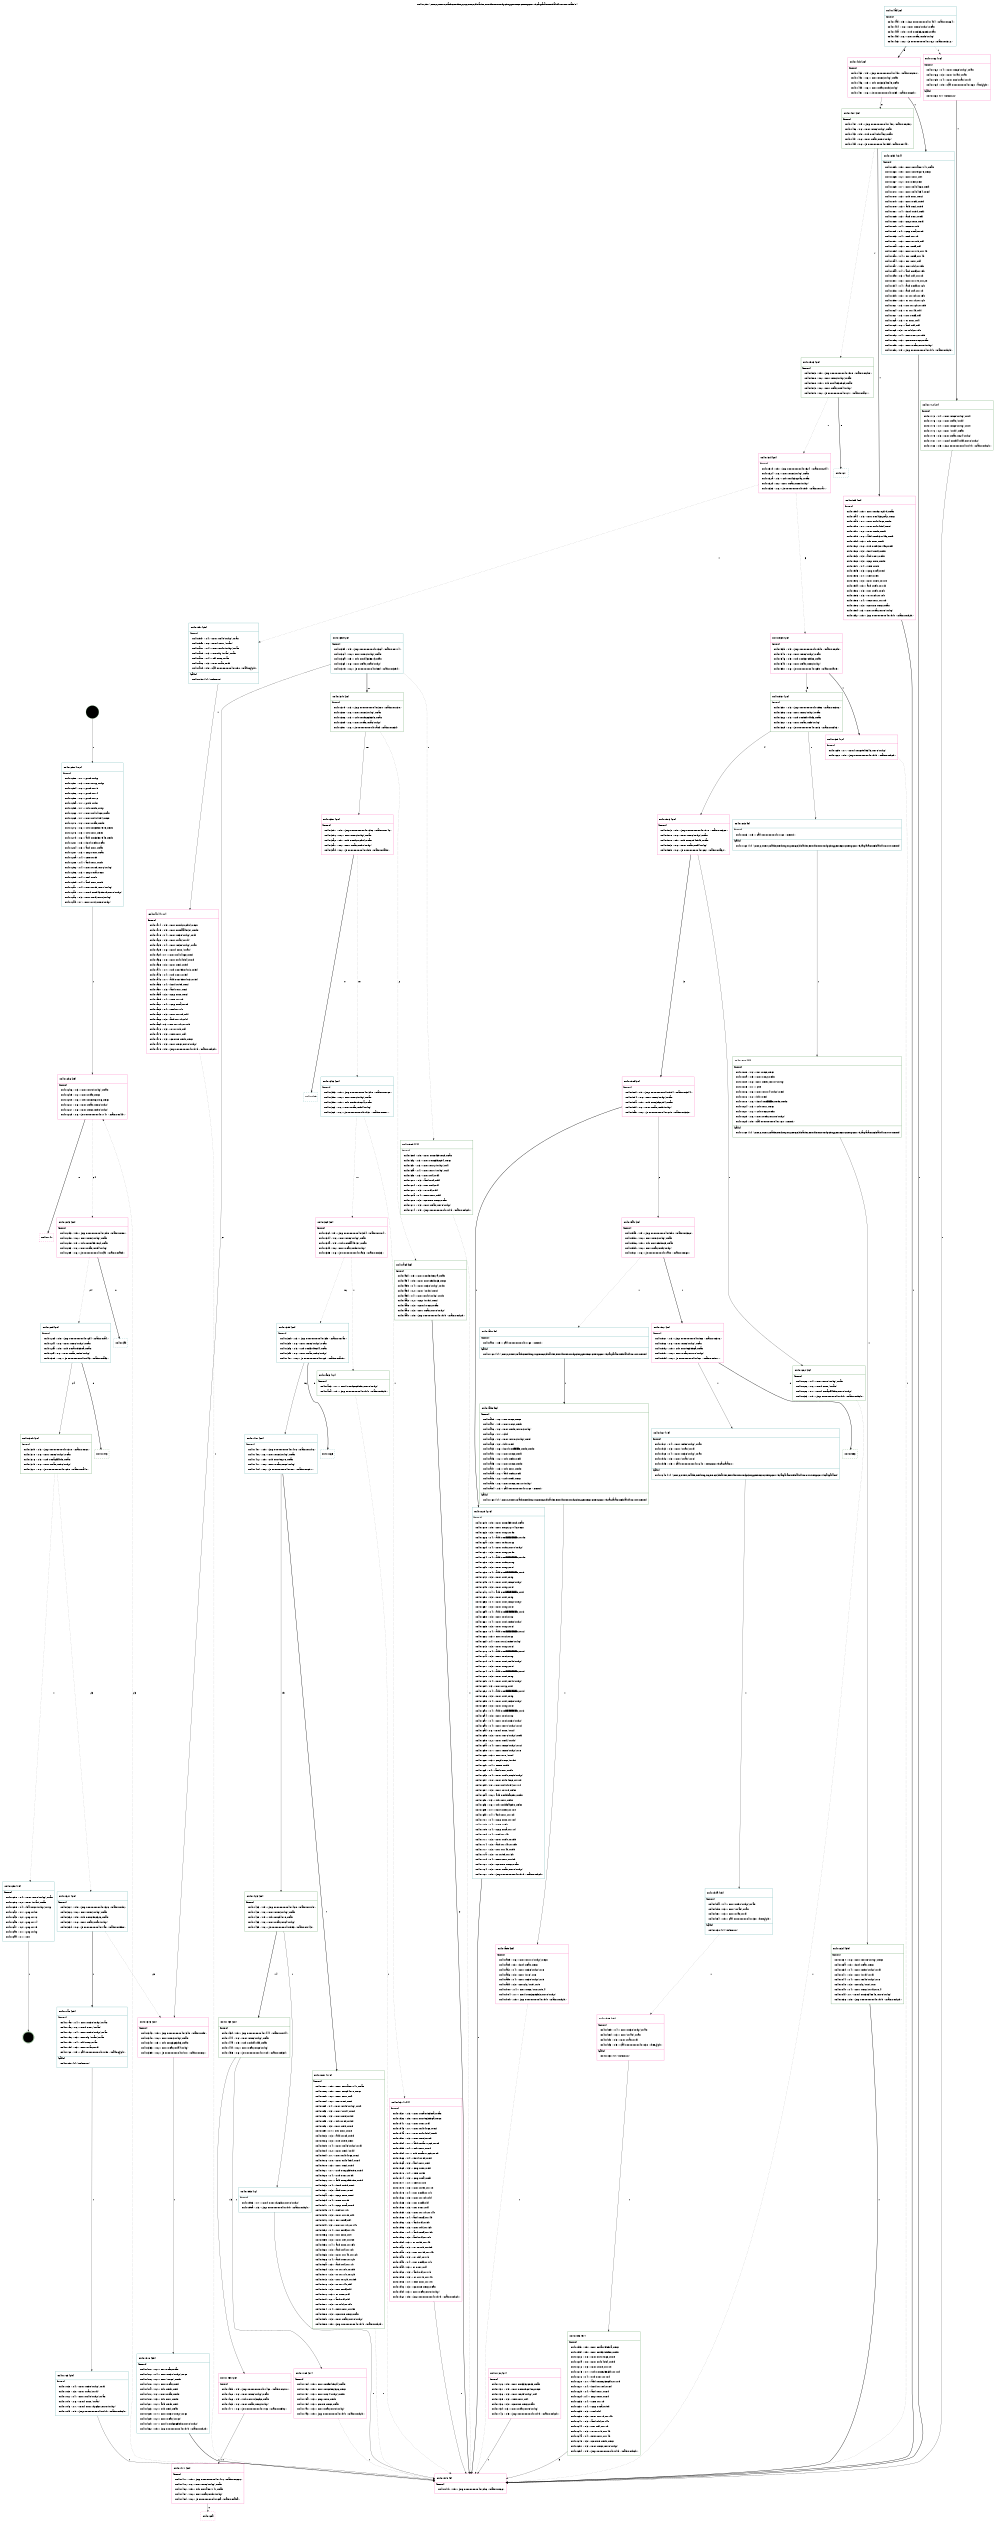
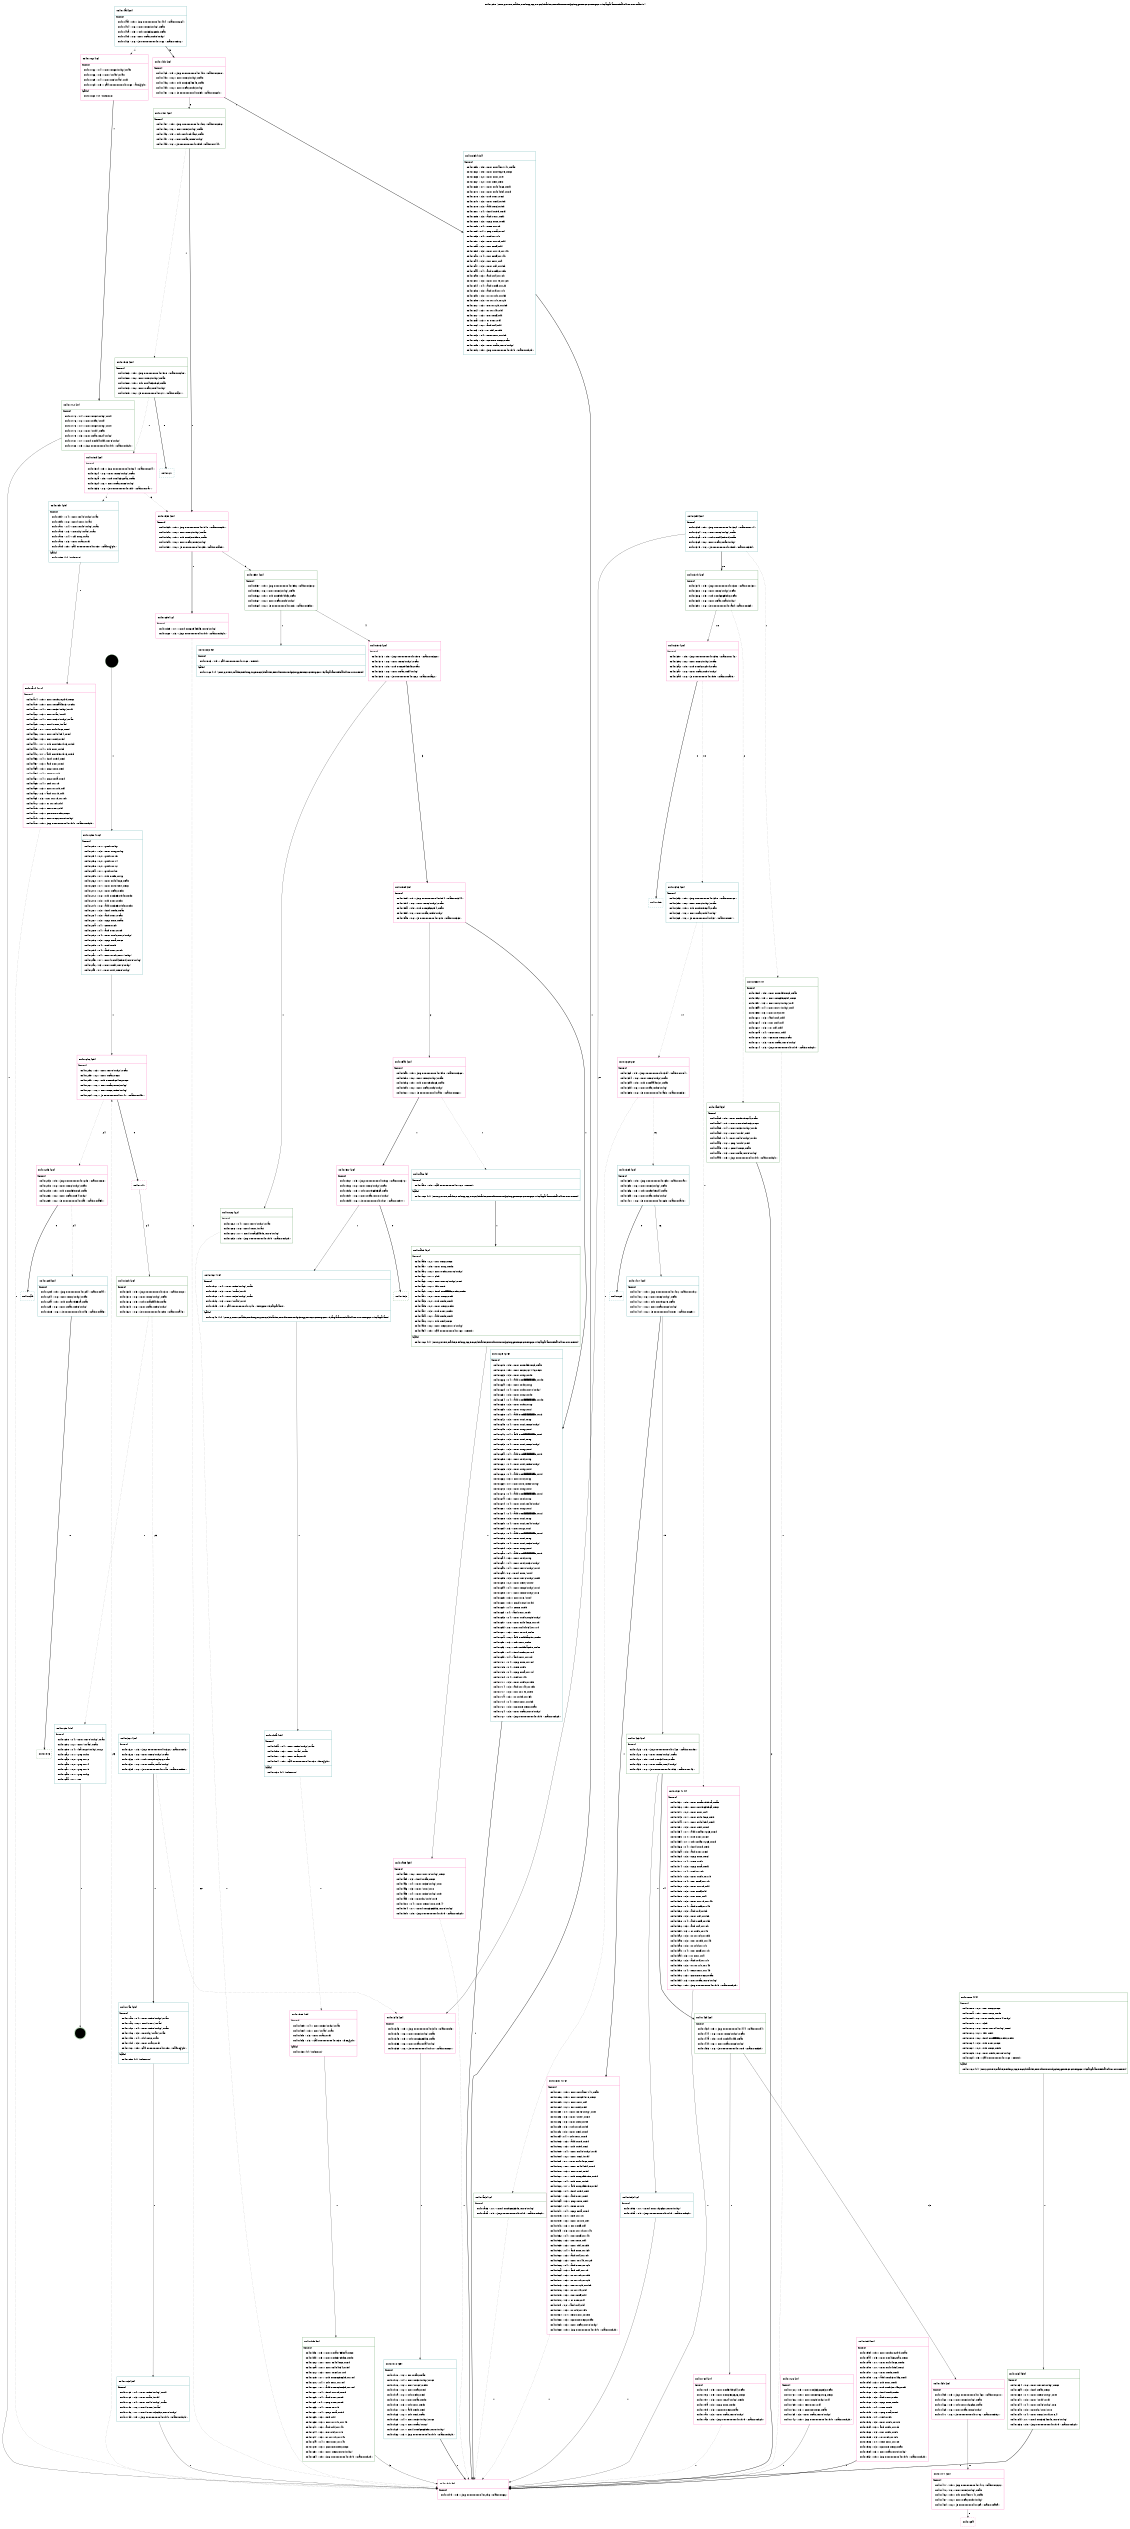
edge "0x4014e7 [28]" -> "0x40199f [88]": now "0x4014e7 [28]" -> "0x40153b [28]"
edge "0x401803 [5]" -> "0x401808 [44]": removed, label "1"
edge "0x4012ef [28]" -> "0x40130b [28]": now "0x401747" -> "0x40130b [28]"
node "0x4018e1 [178]": color darkgreen -> deeppink
